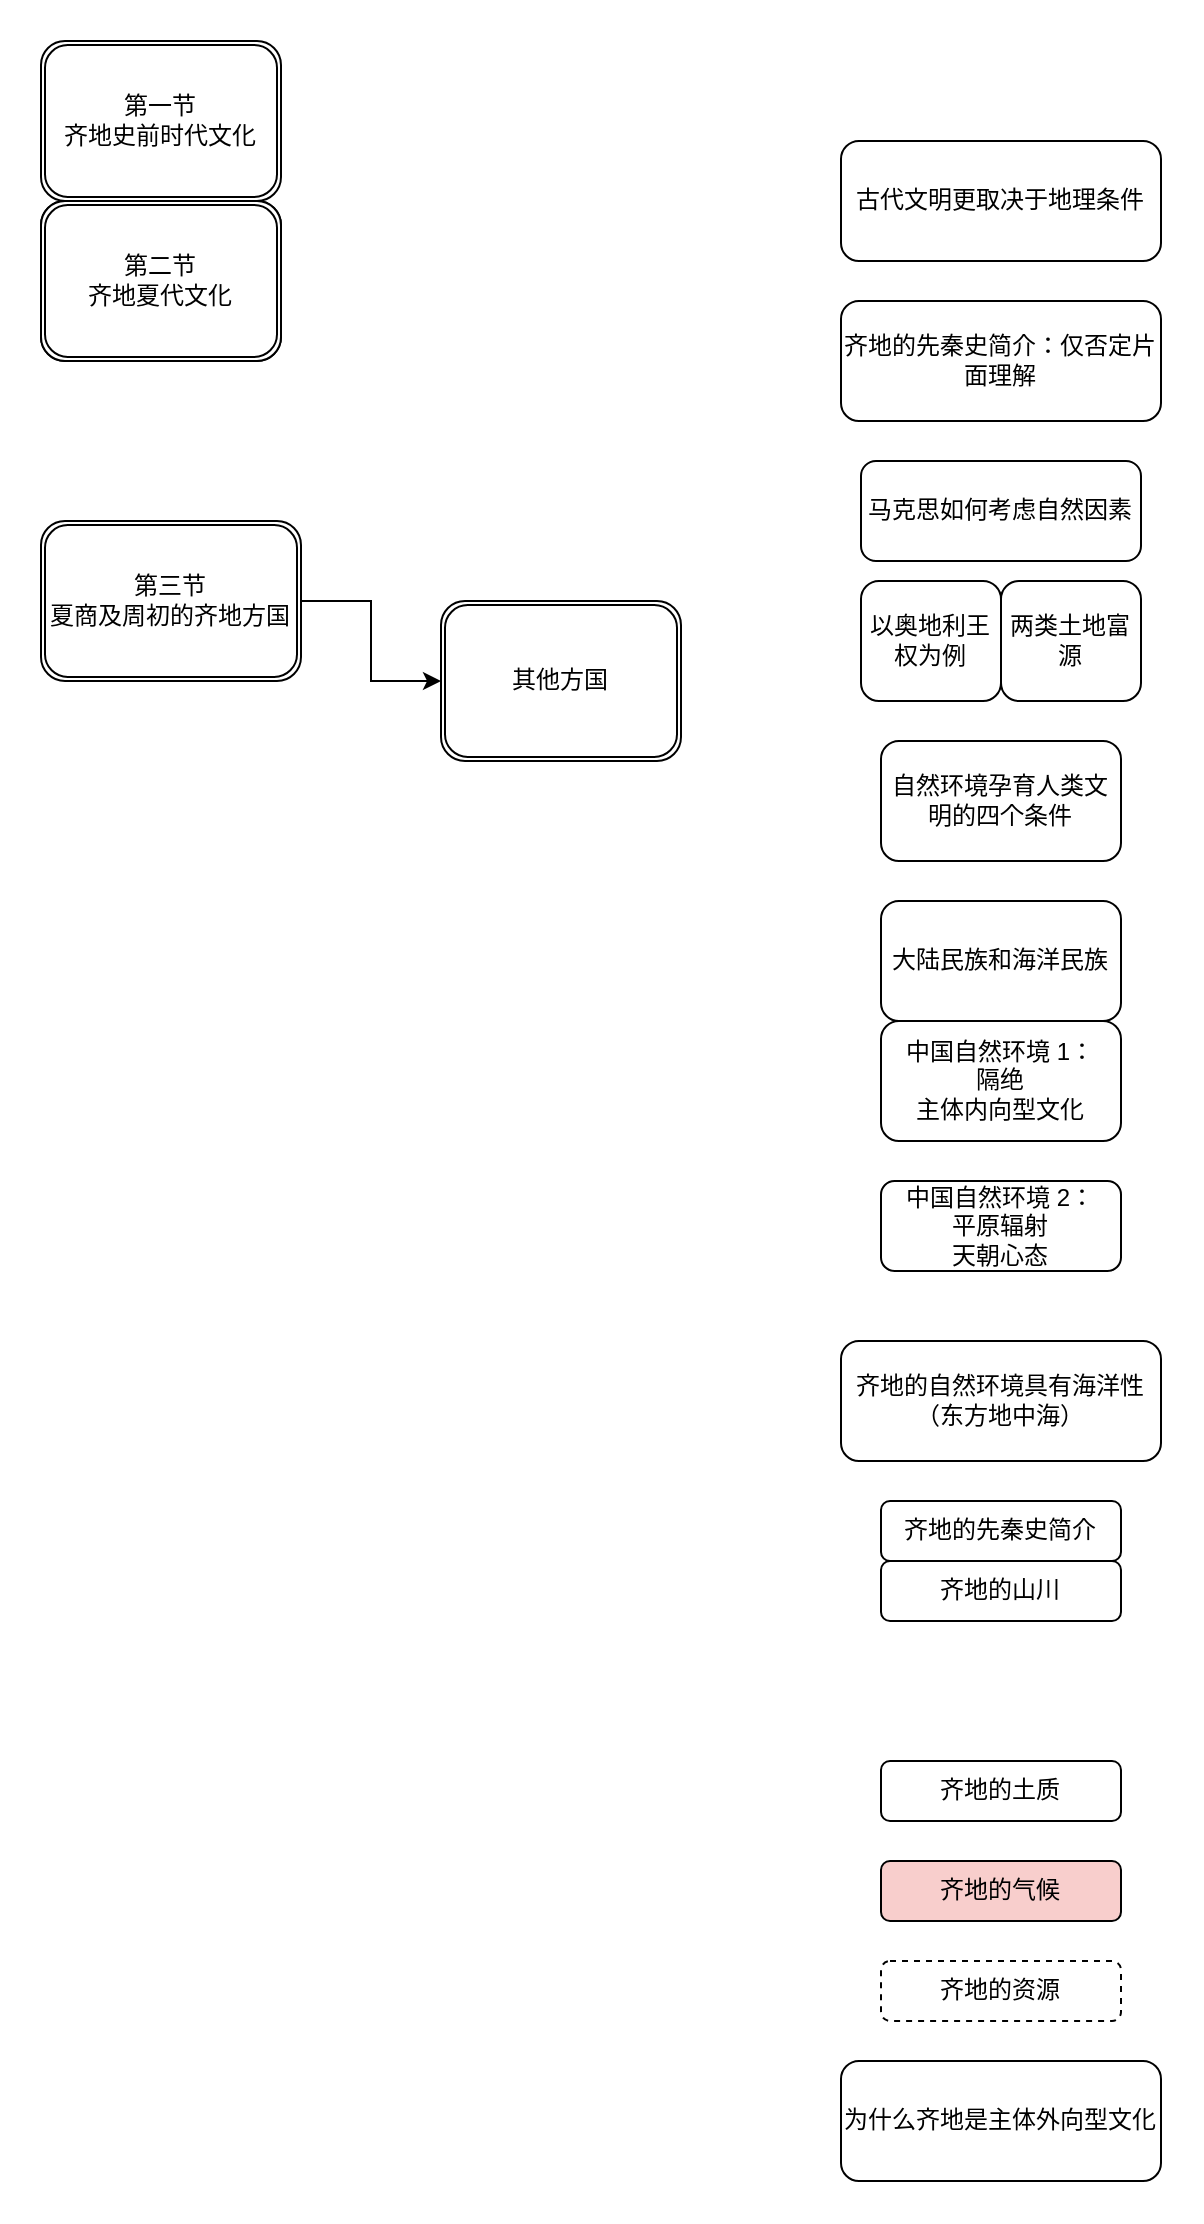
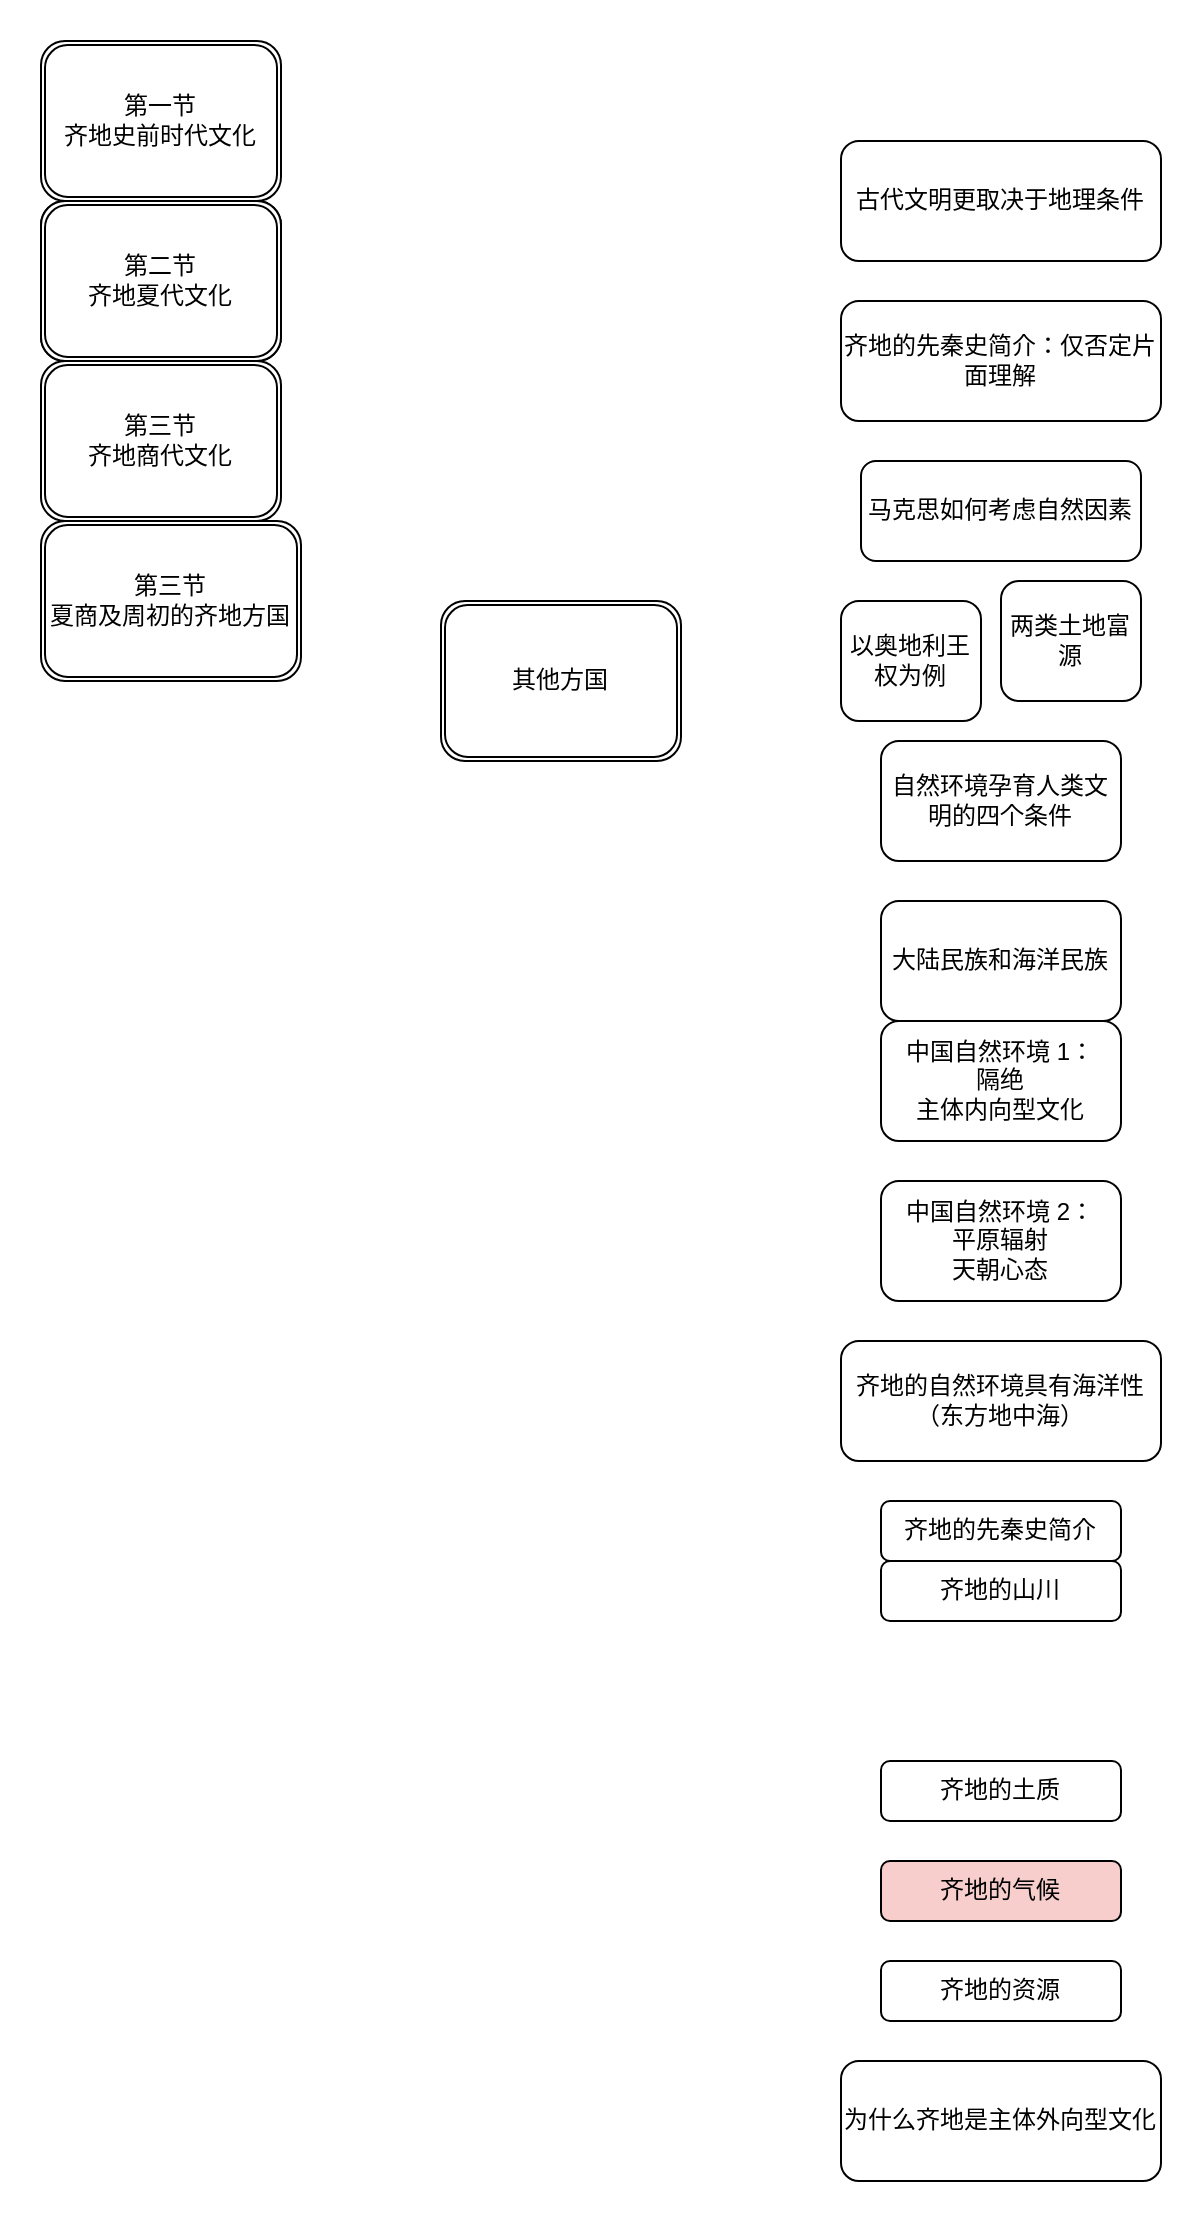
node "第三节 齐地商代文化": added
edge "第三节 夏商及周初的齐地方国" -> "其他方国": removed
node "以奥地利王权为例": moved (931, 641) -> (911, 661)
node "中国自然环境 2： 平原辐射 天朝心态": size 240x90 -> 240x120
node "齐地的资源": style dashed -> solid
